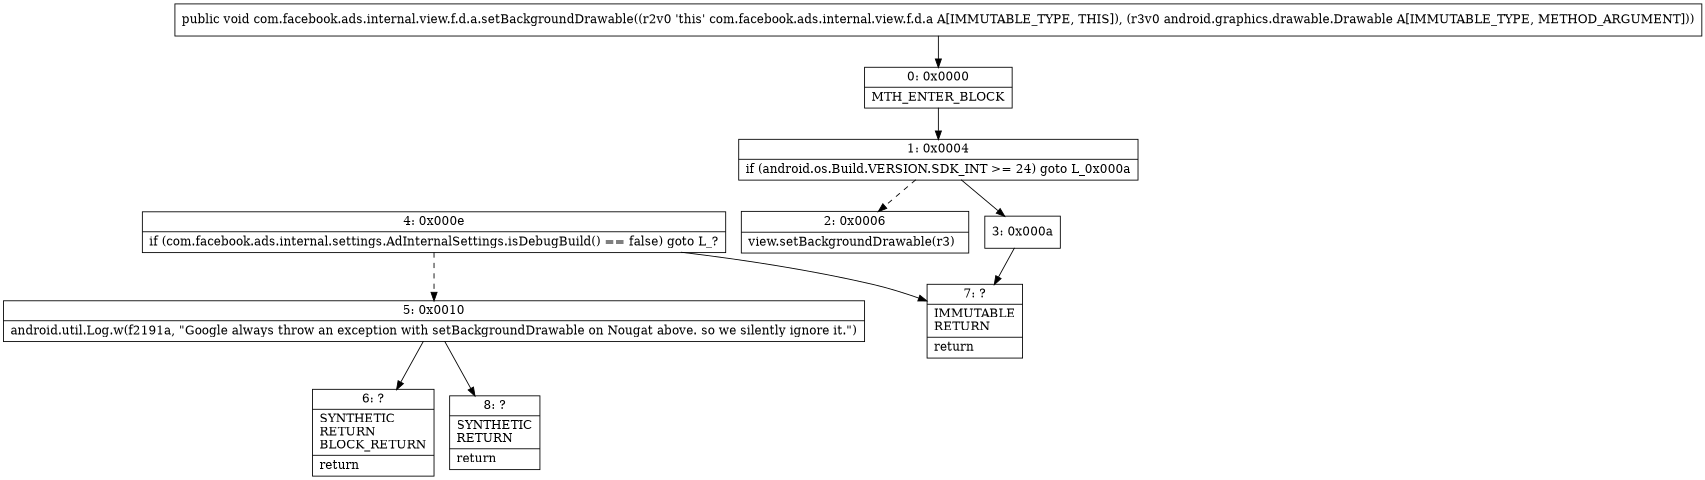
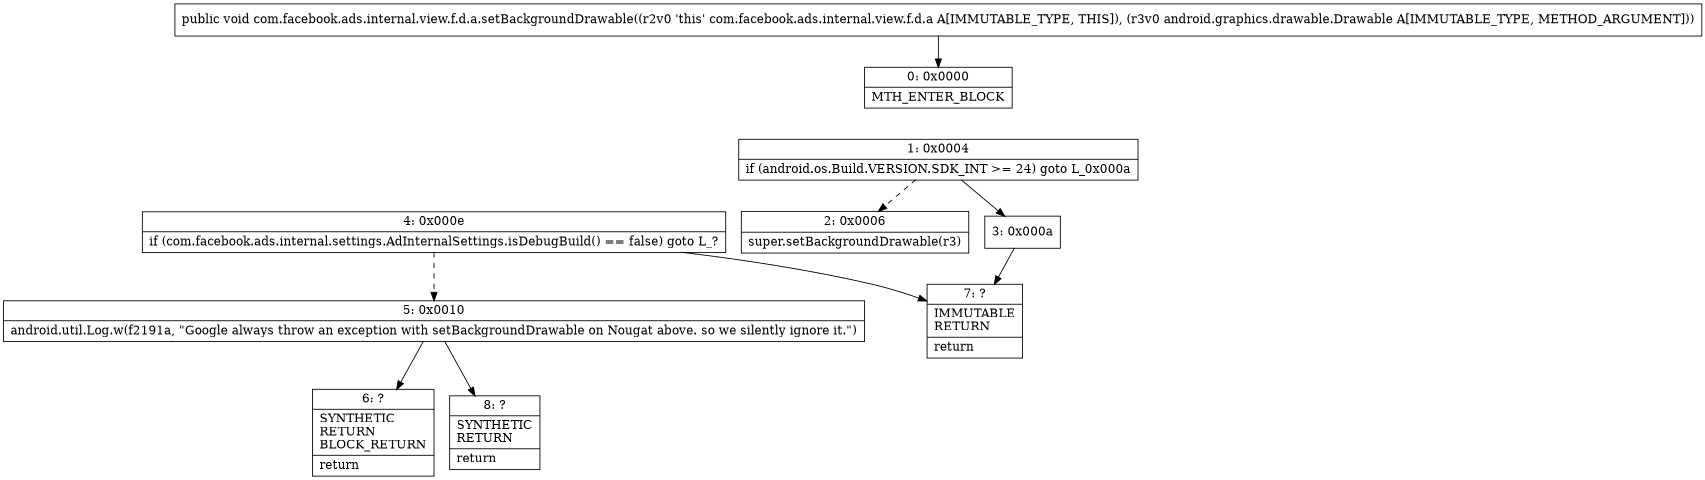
edge "0: 0x0000" -> "1: 0x0004": removed
node "2: 0x0006": text "view.setBackgroundDrawable(r3)" -> "super.setBackgroundDrawable(r3)"
